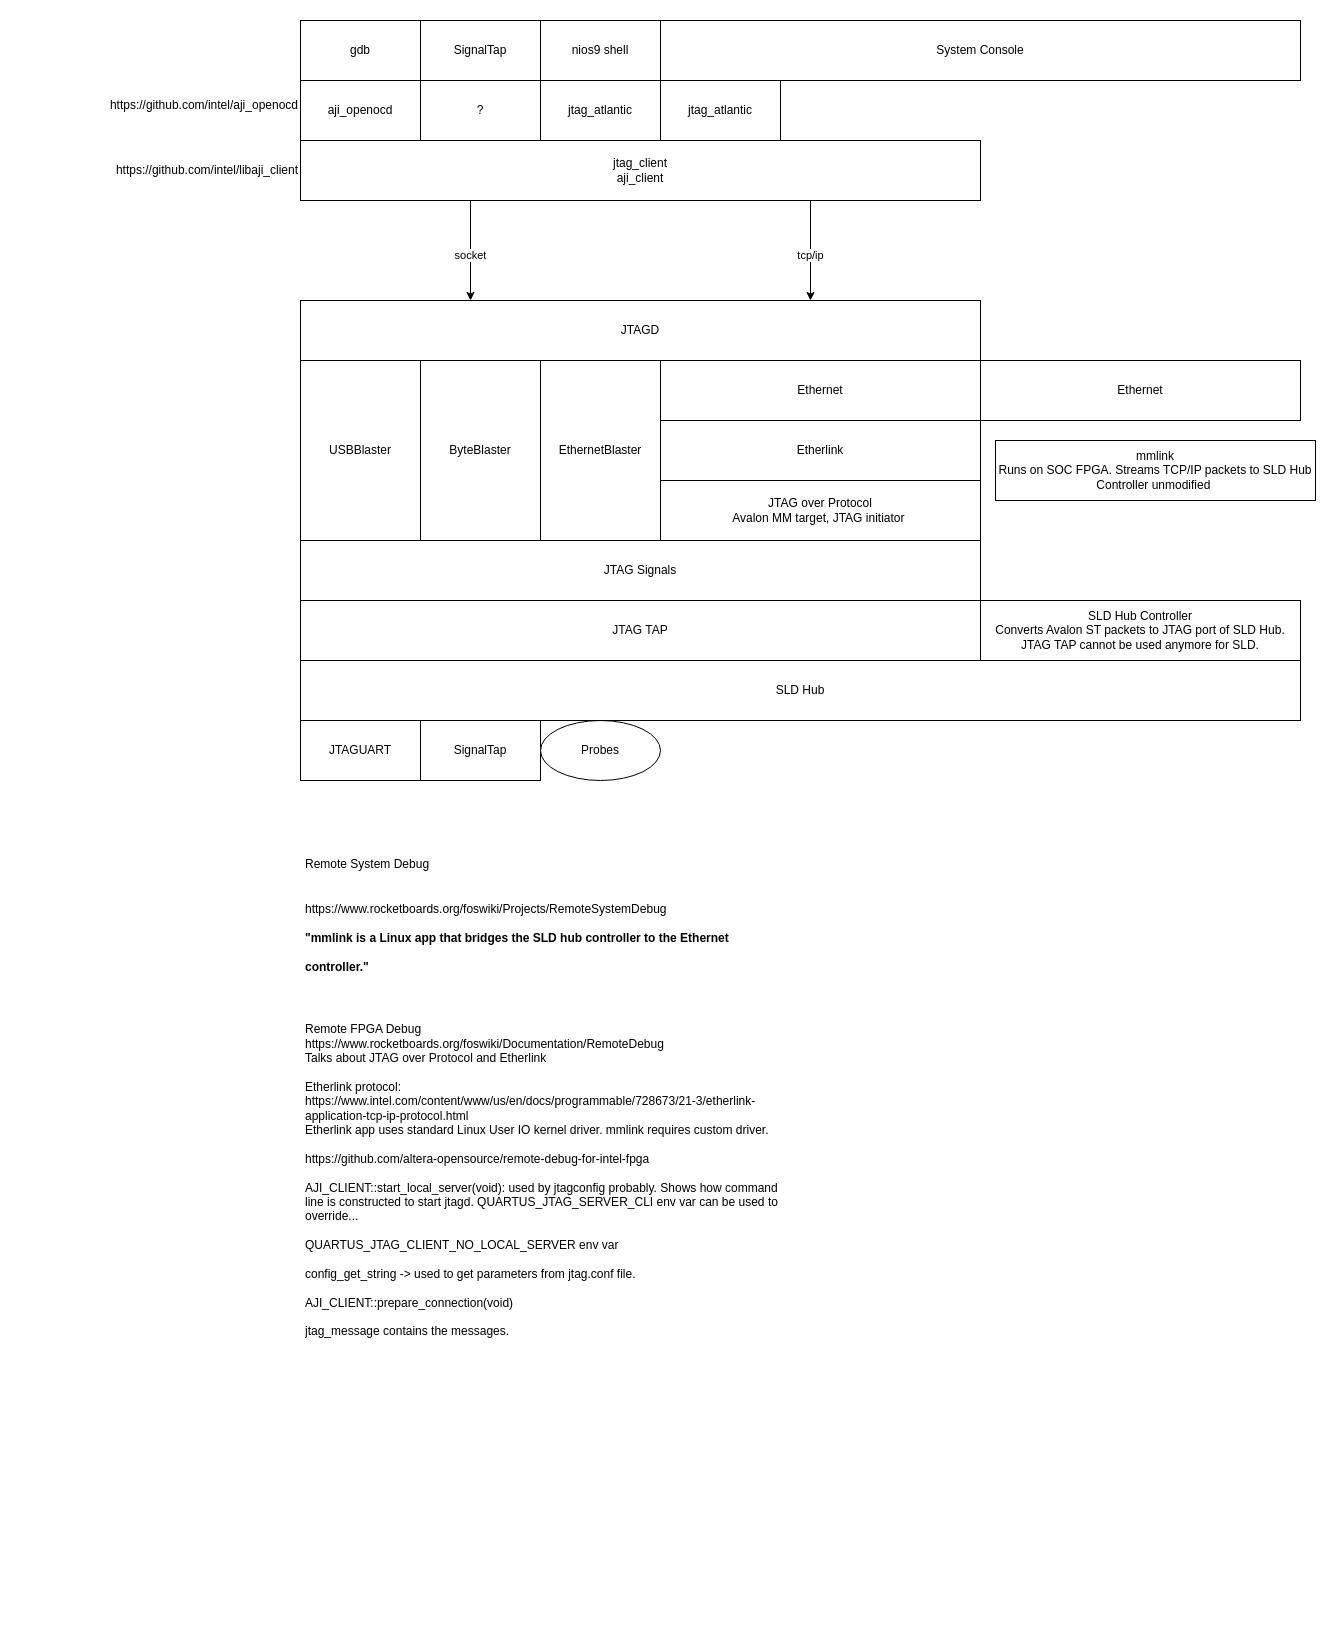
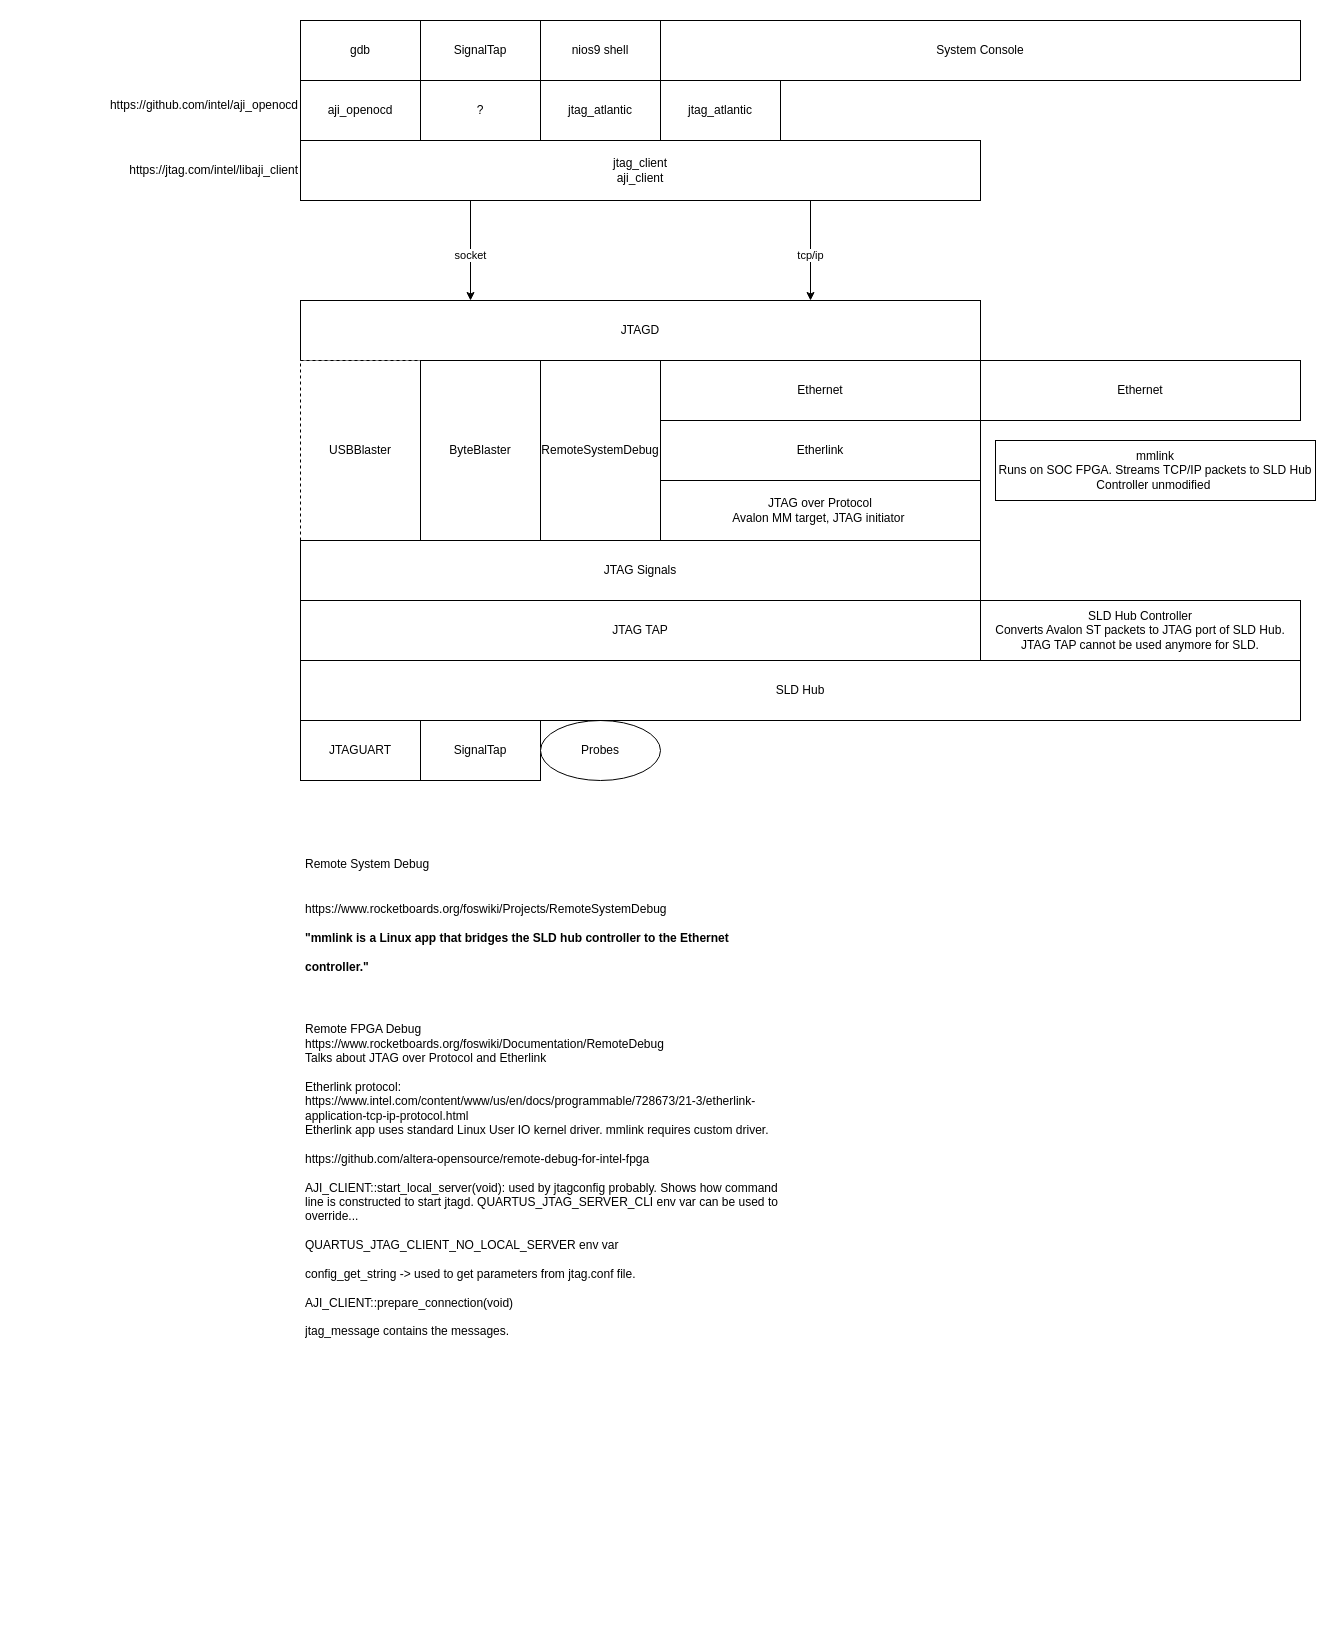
node "https://github.com/intel/libaji_client": label "https://github.com/intel/libaji_client" -> "https://jtag.com/intel/libaji_client"
node "USBBlaster": style solid -> dashed
node "EthernetBlaster": label "EthernetBlaster" -> "RemoteSystemDebug"
